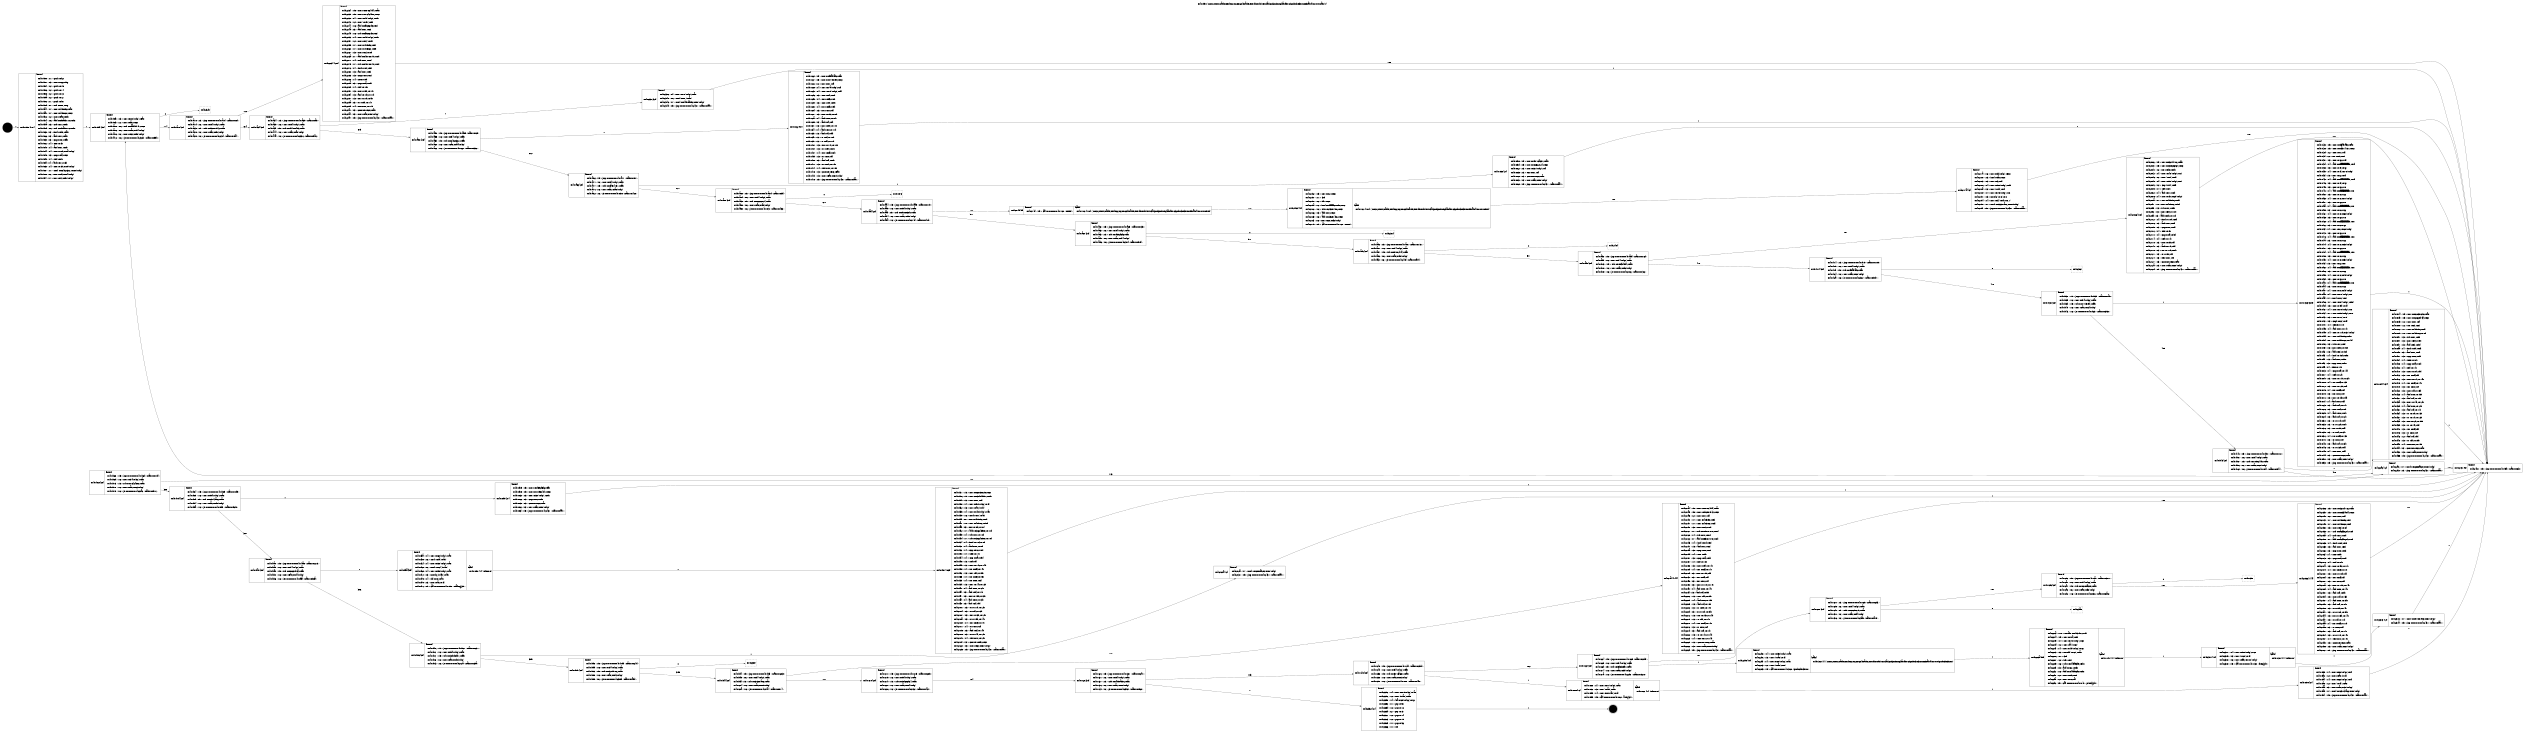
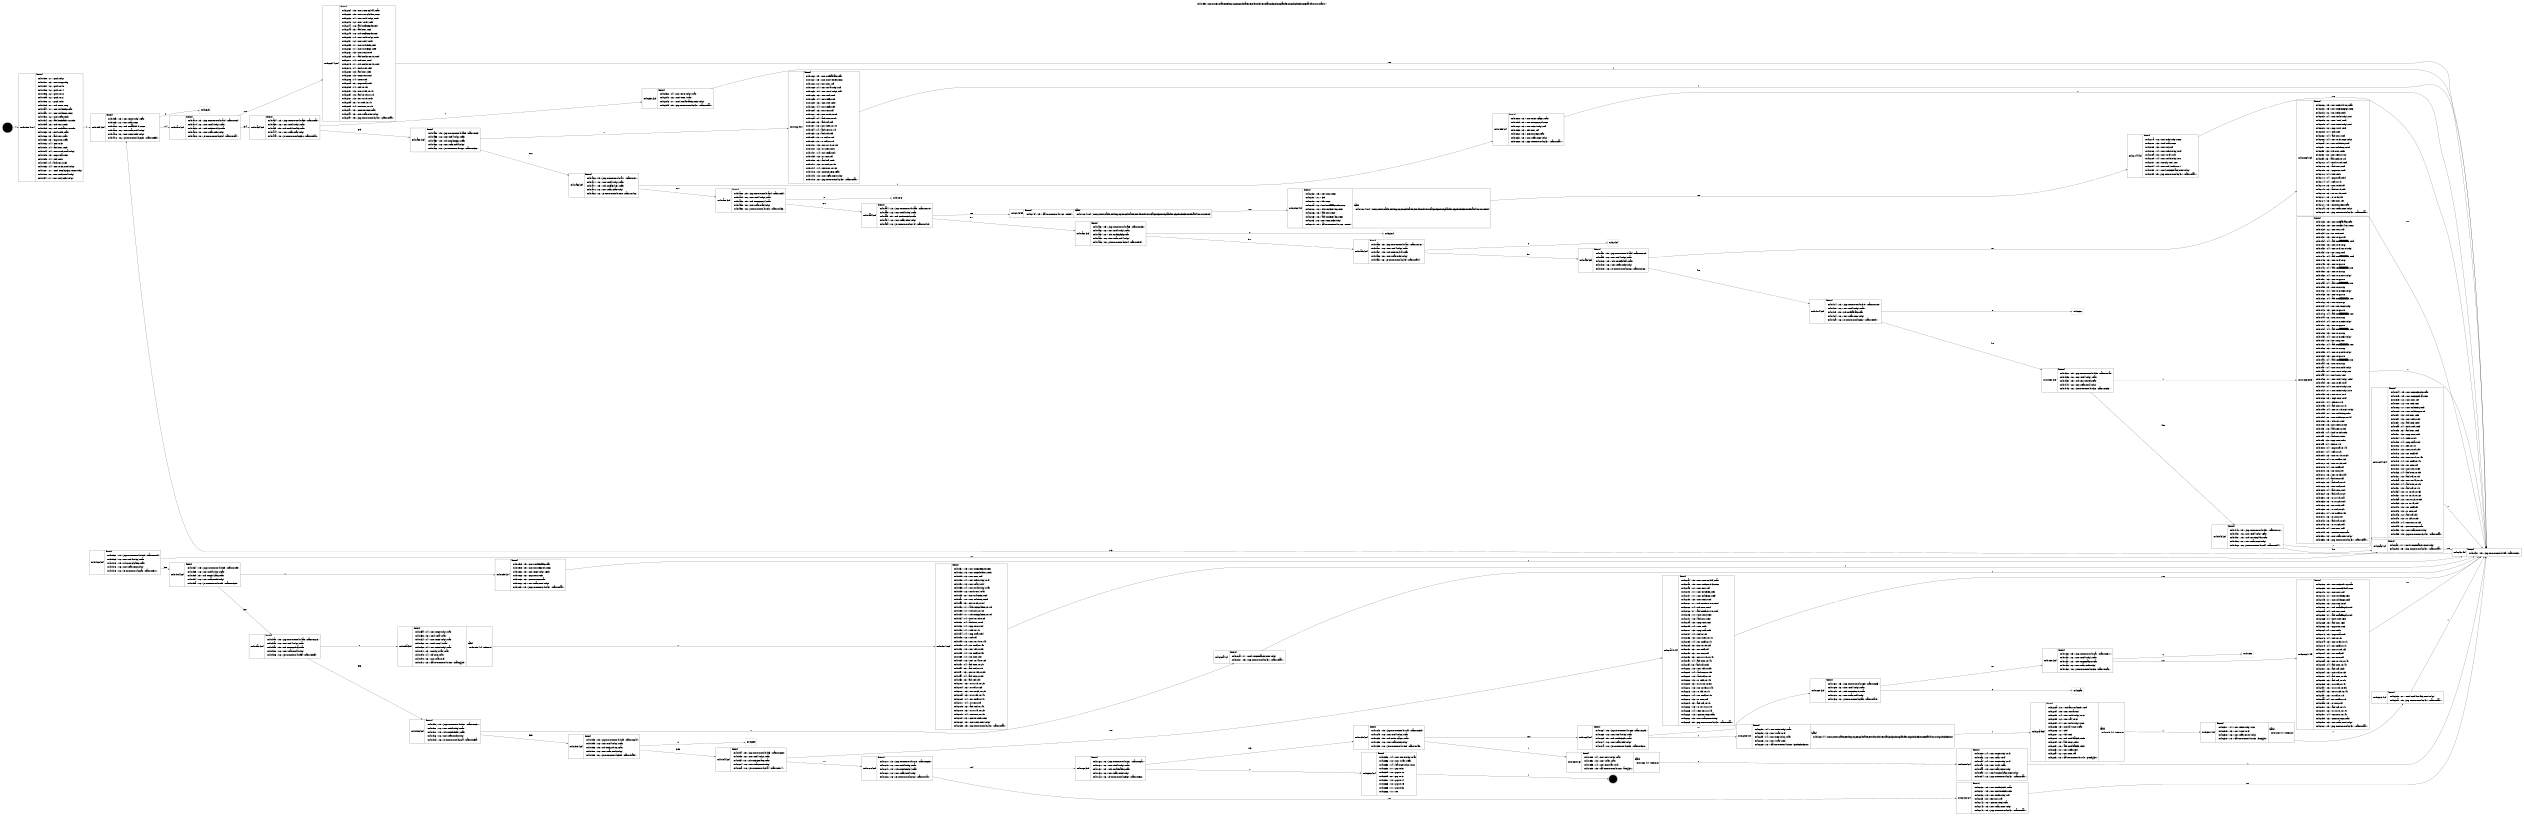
node "0x402132 [27]": added
